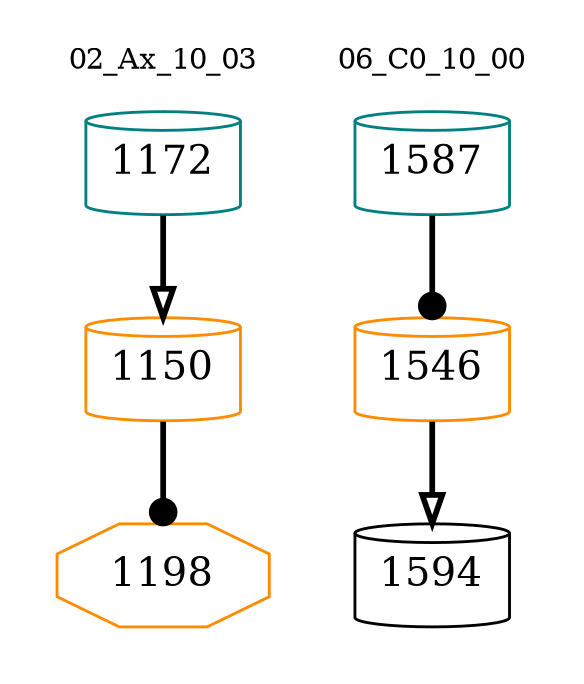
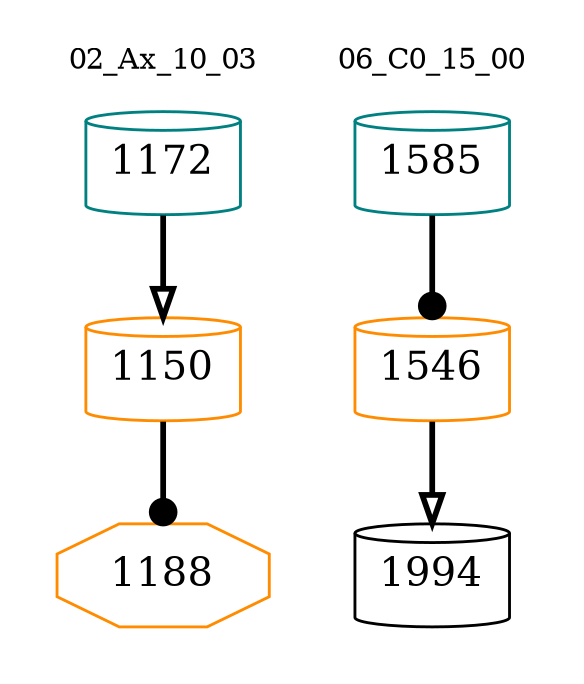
cluster "06_C0_10_00": label "06_C0_10_00" -> "06_C0_15_00"
node "1587": label "1587" -> "1585"
node "1198": label "1198" -> "1188"
node "1594": label "1594" -> "1994"
